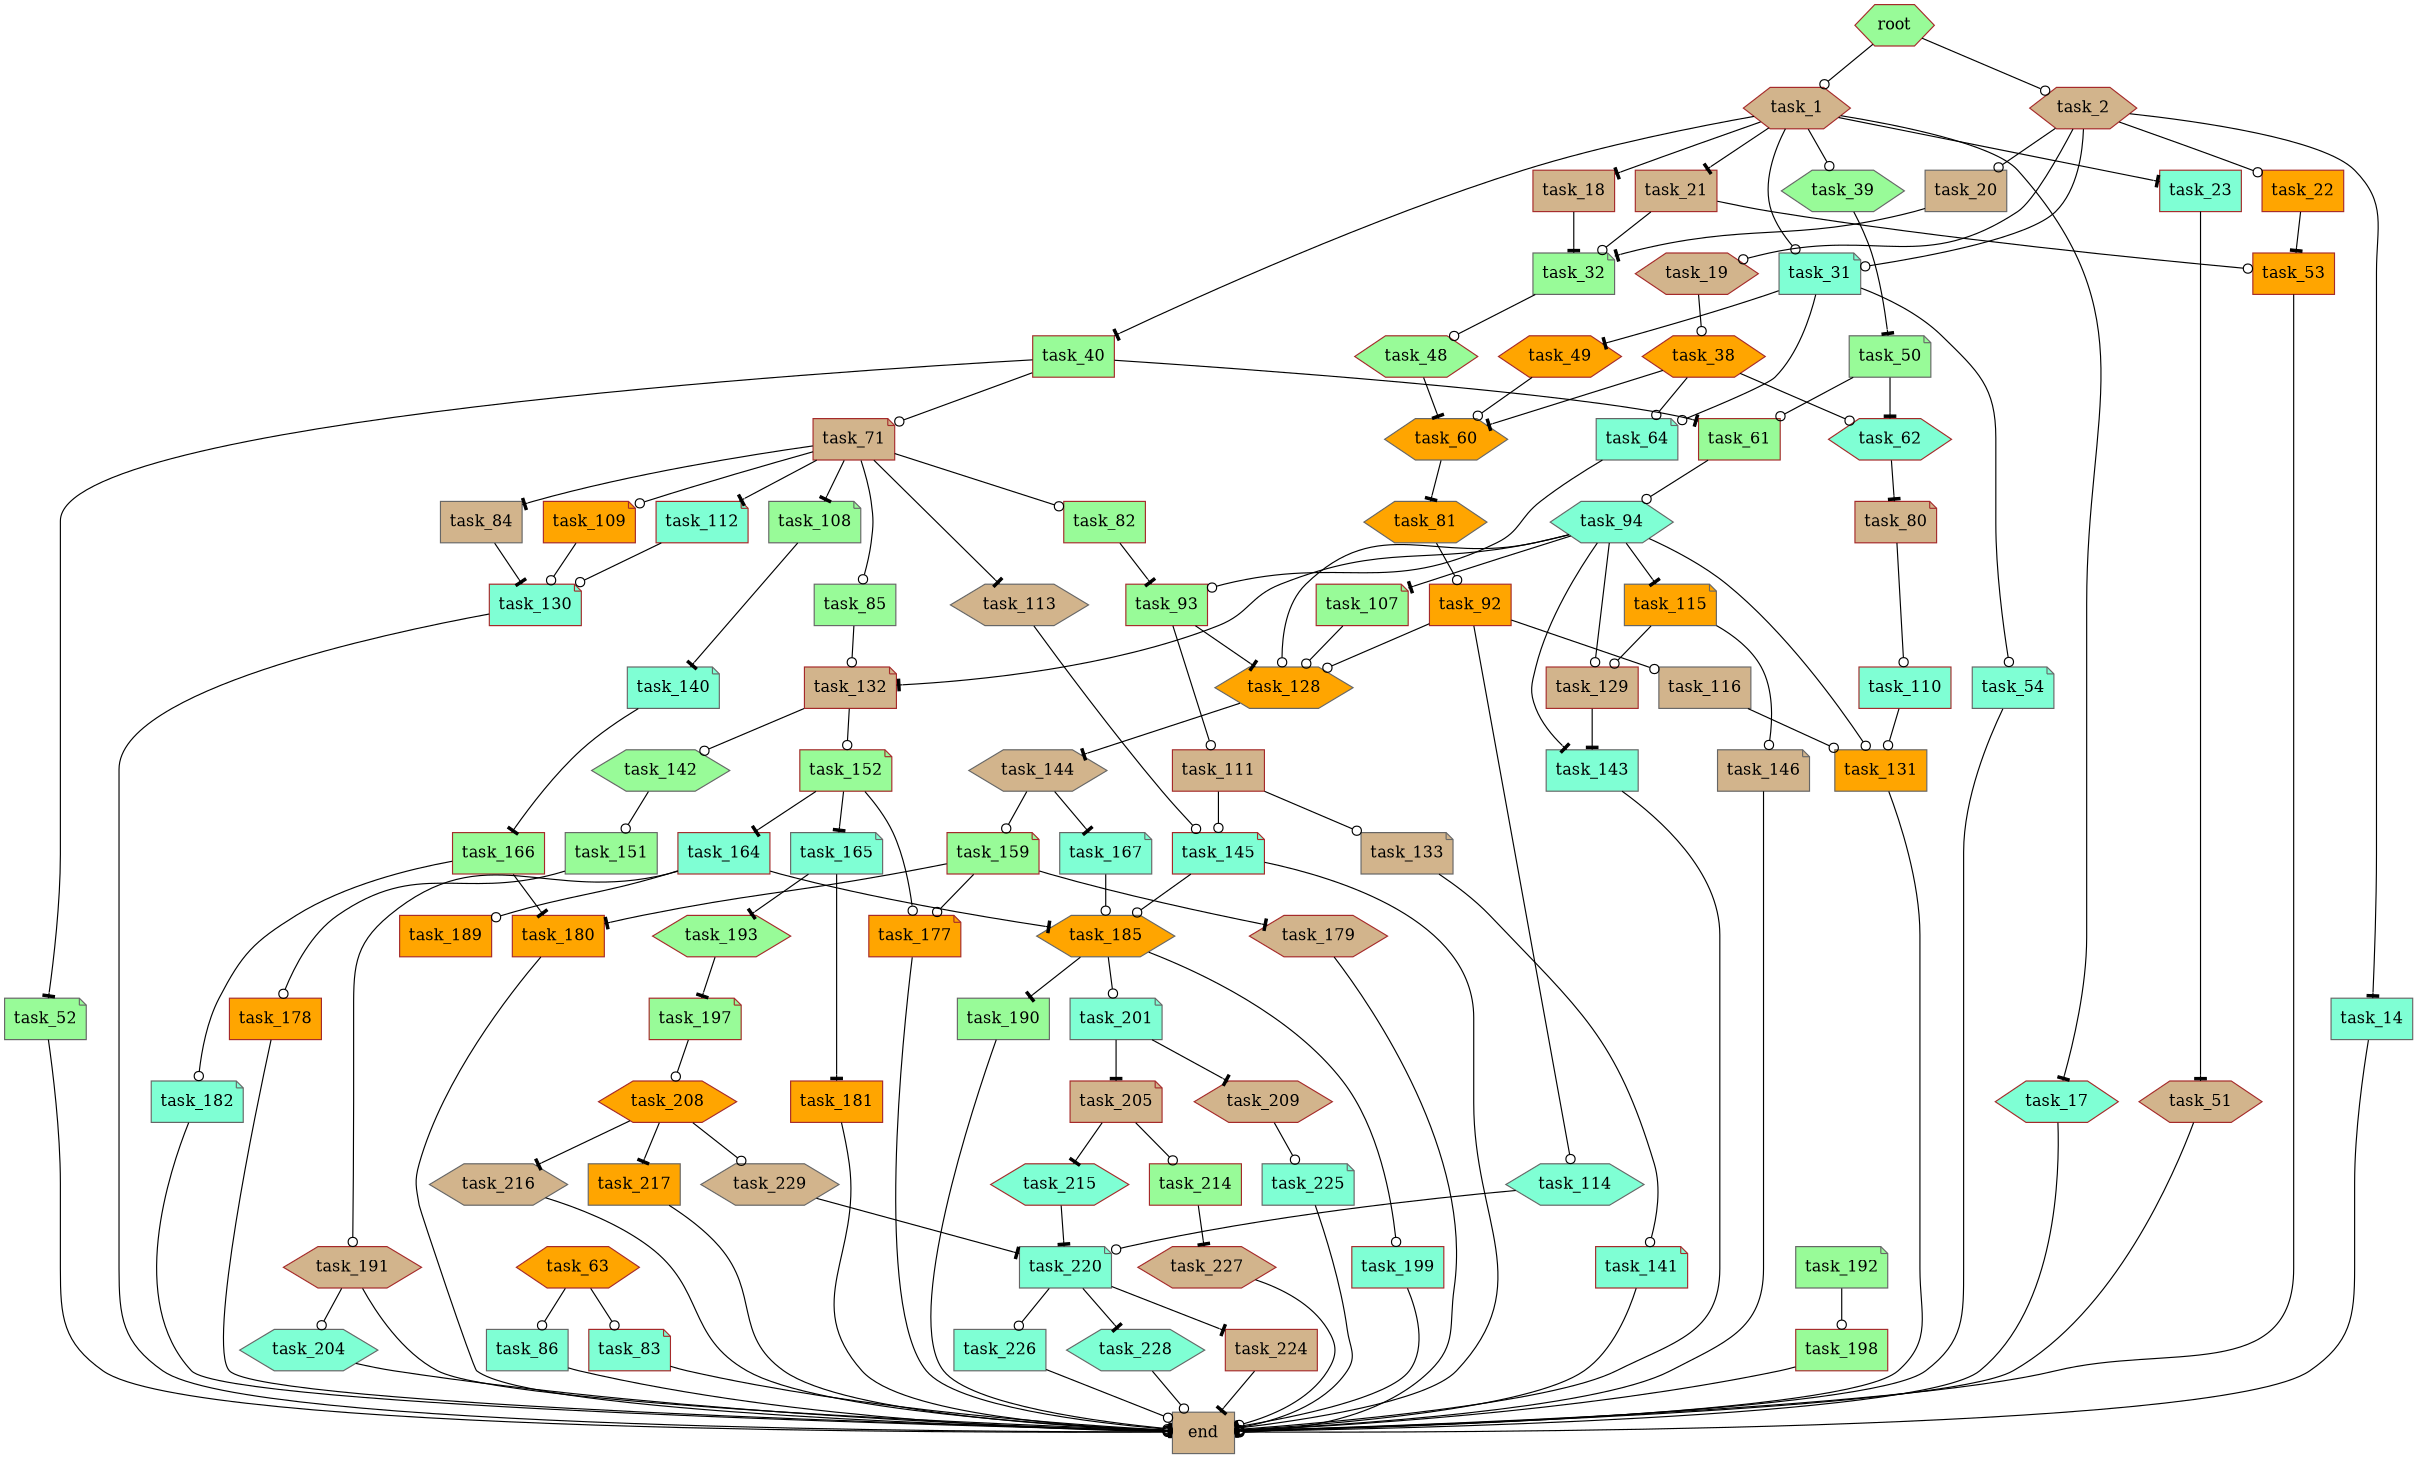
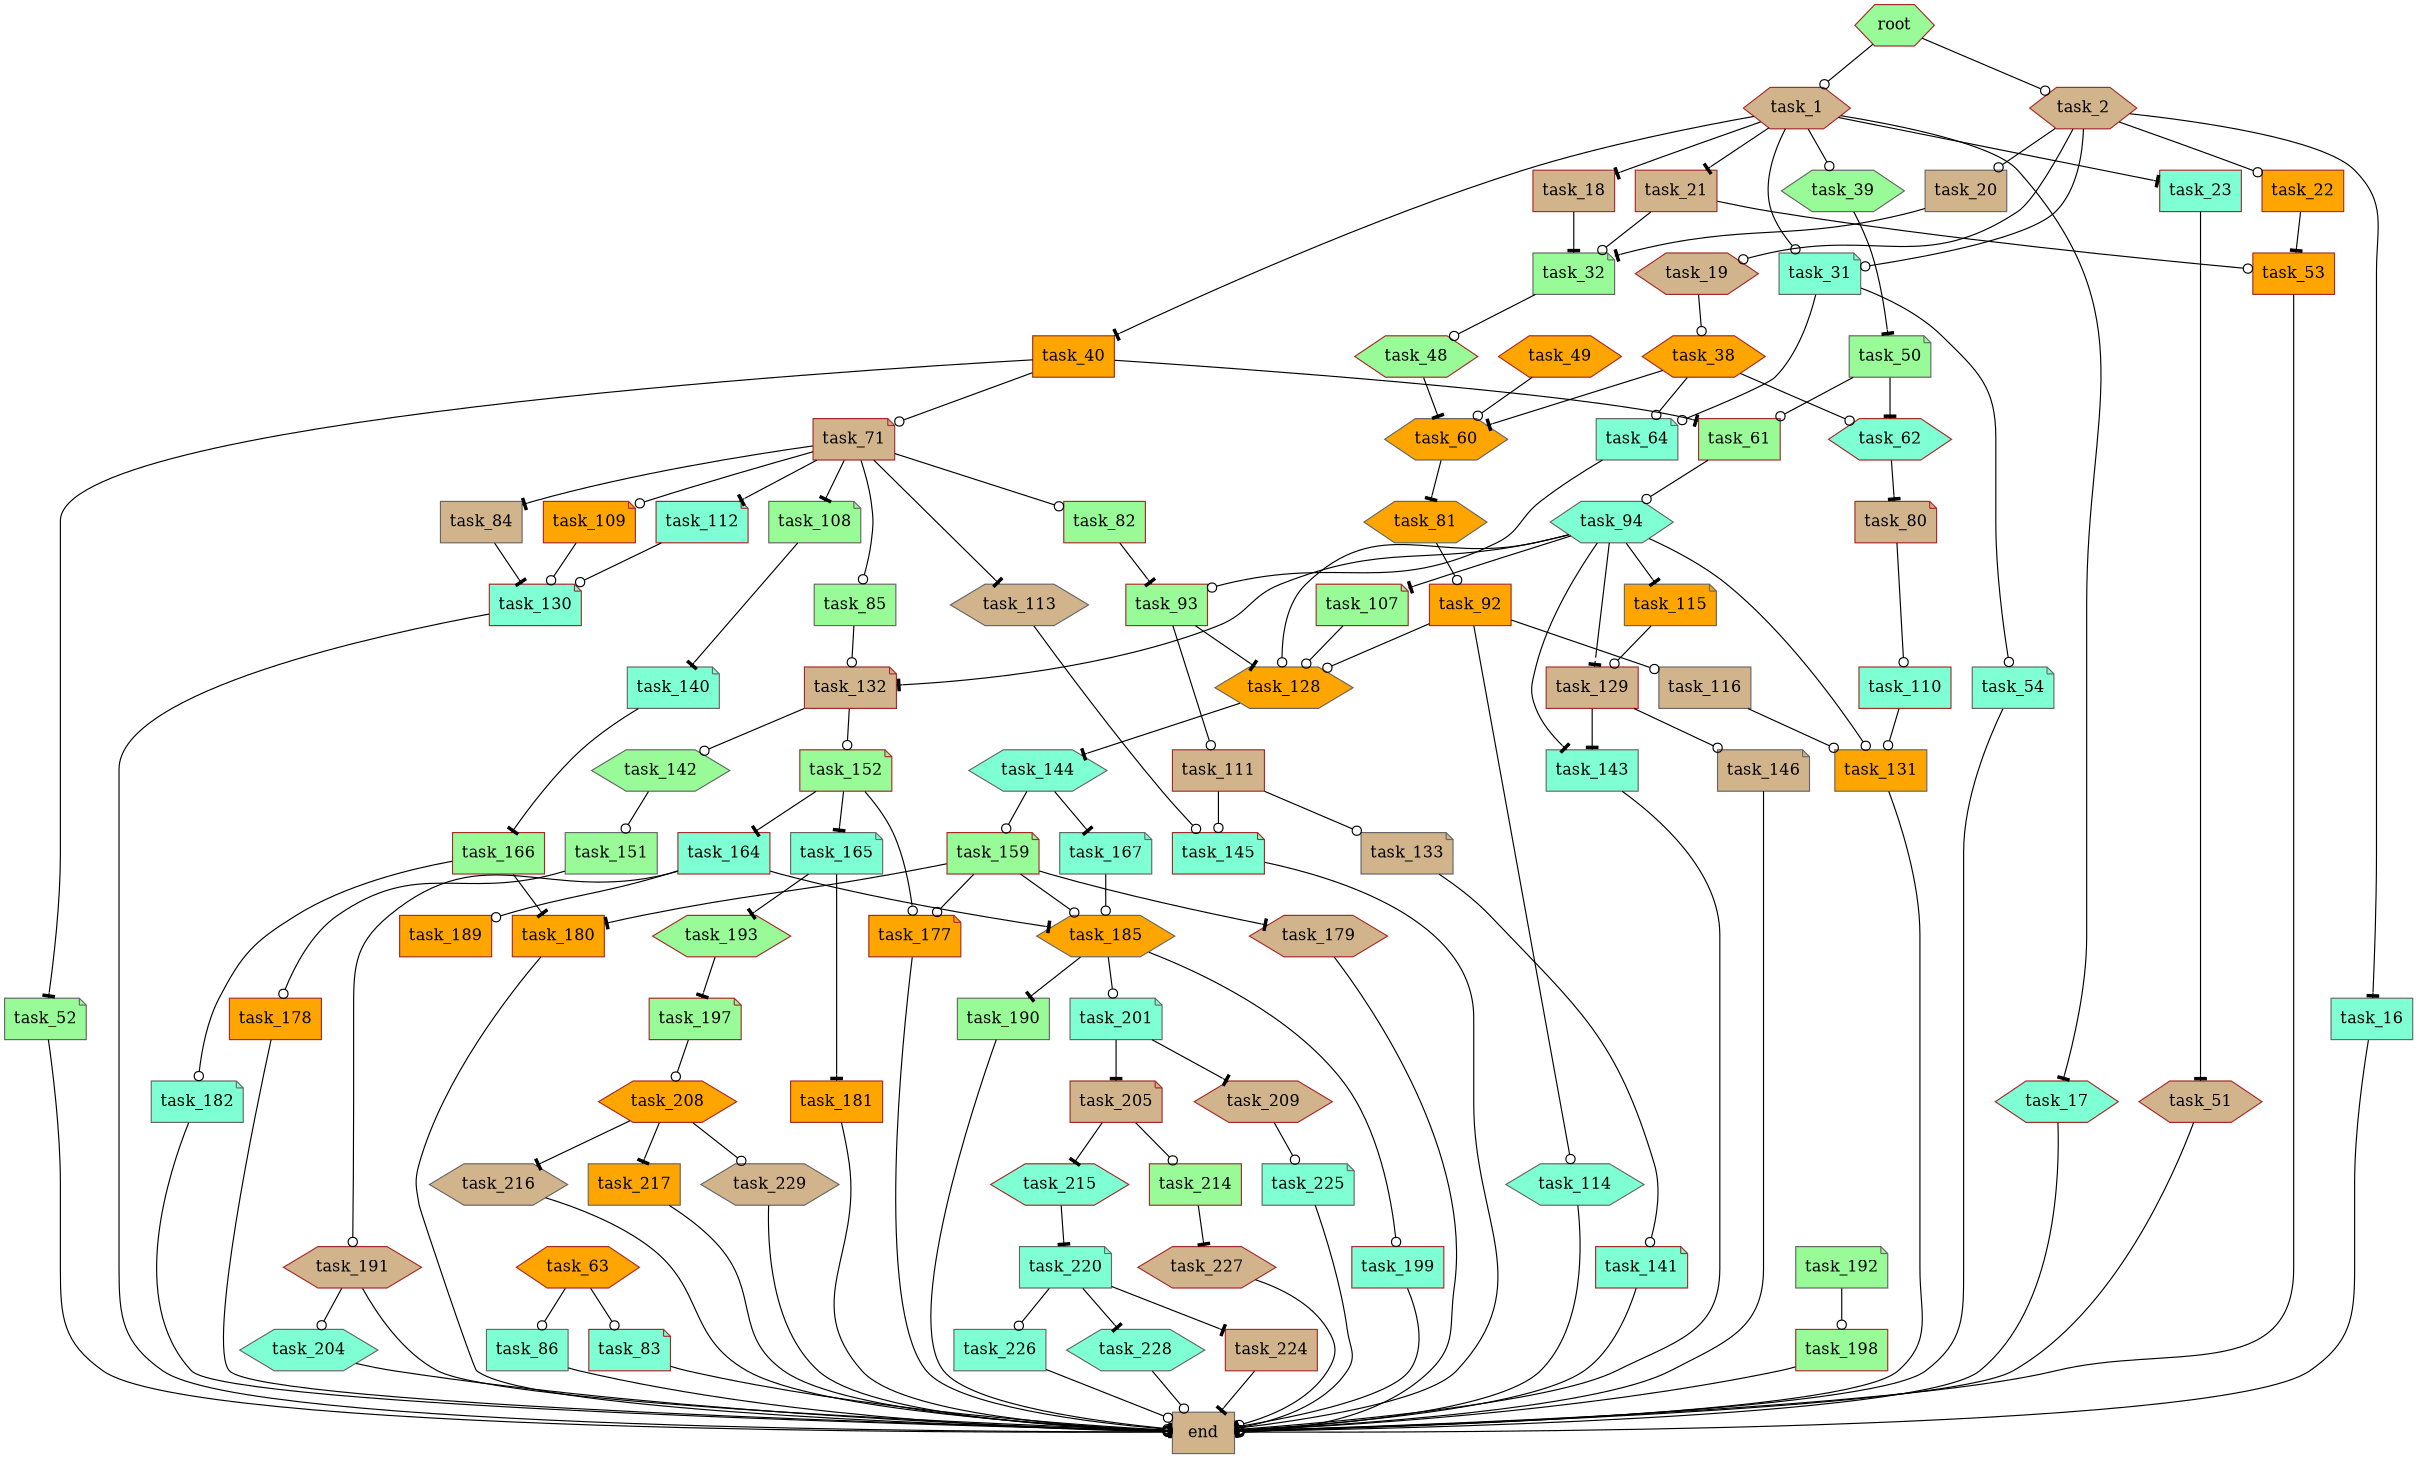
edge "task_31" -> "task_49": removed
node "task_40": fillcolor palegreen -> orange
edge "task_94" -> "task_129": arrowhead odot -> tee
edge "task_115" -> "task_146": now "task_129" -> "task_146"
node "task_144": fillcolor tan -> aquamarine
edge "task_145" -> "task_185": now "task_159" -> "task_185"
node "task_14": label "task_14" -> "task_16"
edge "task_114" -> "task_220": now "task_114" -> "end"
edge "task_229" -> "task_220": now "task_229" -> "end"
